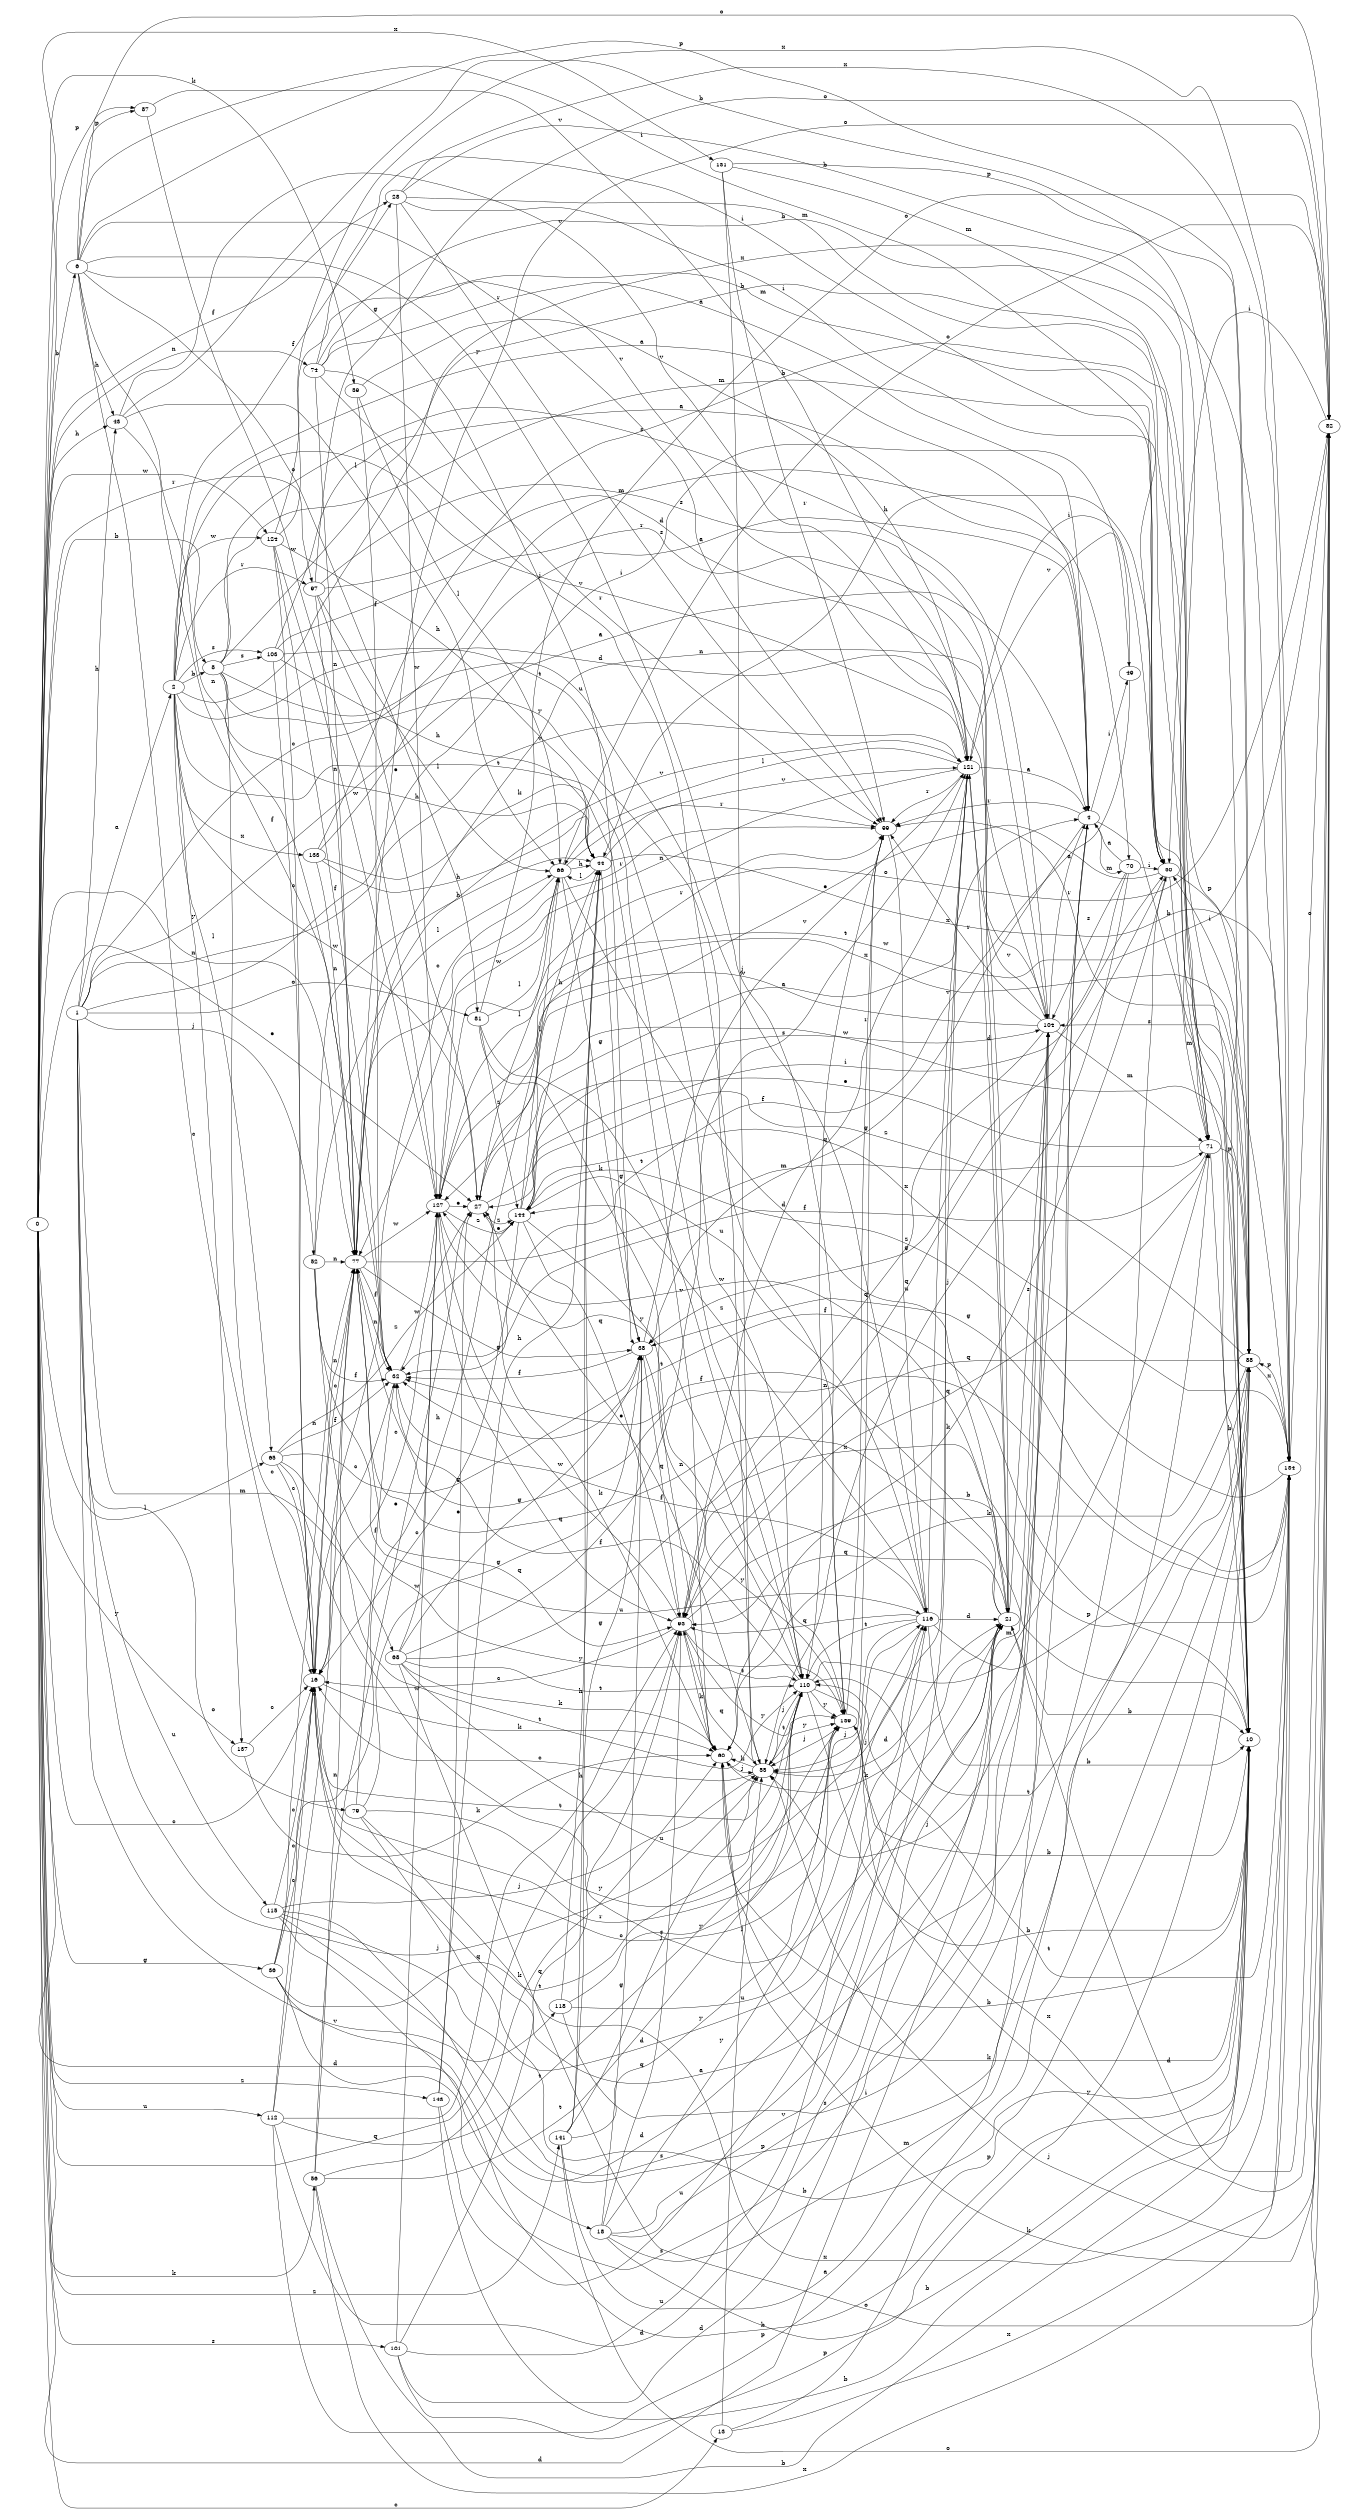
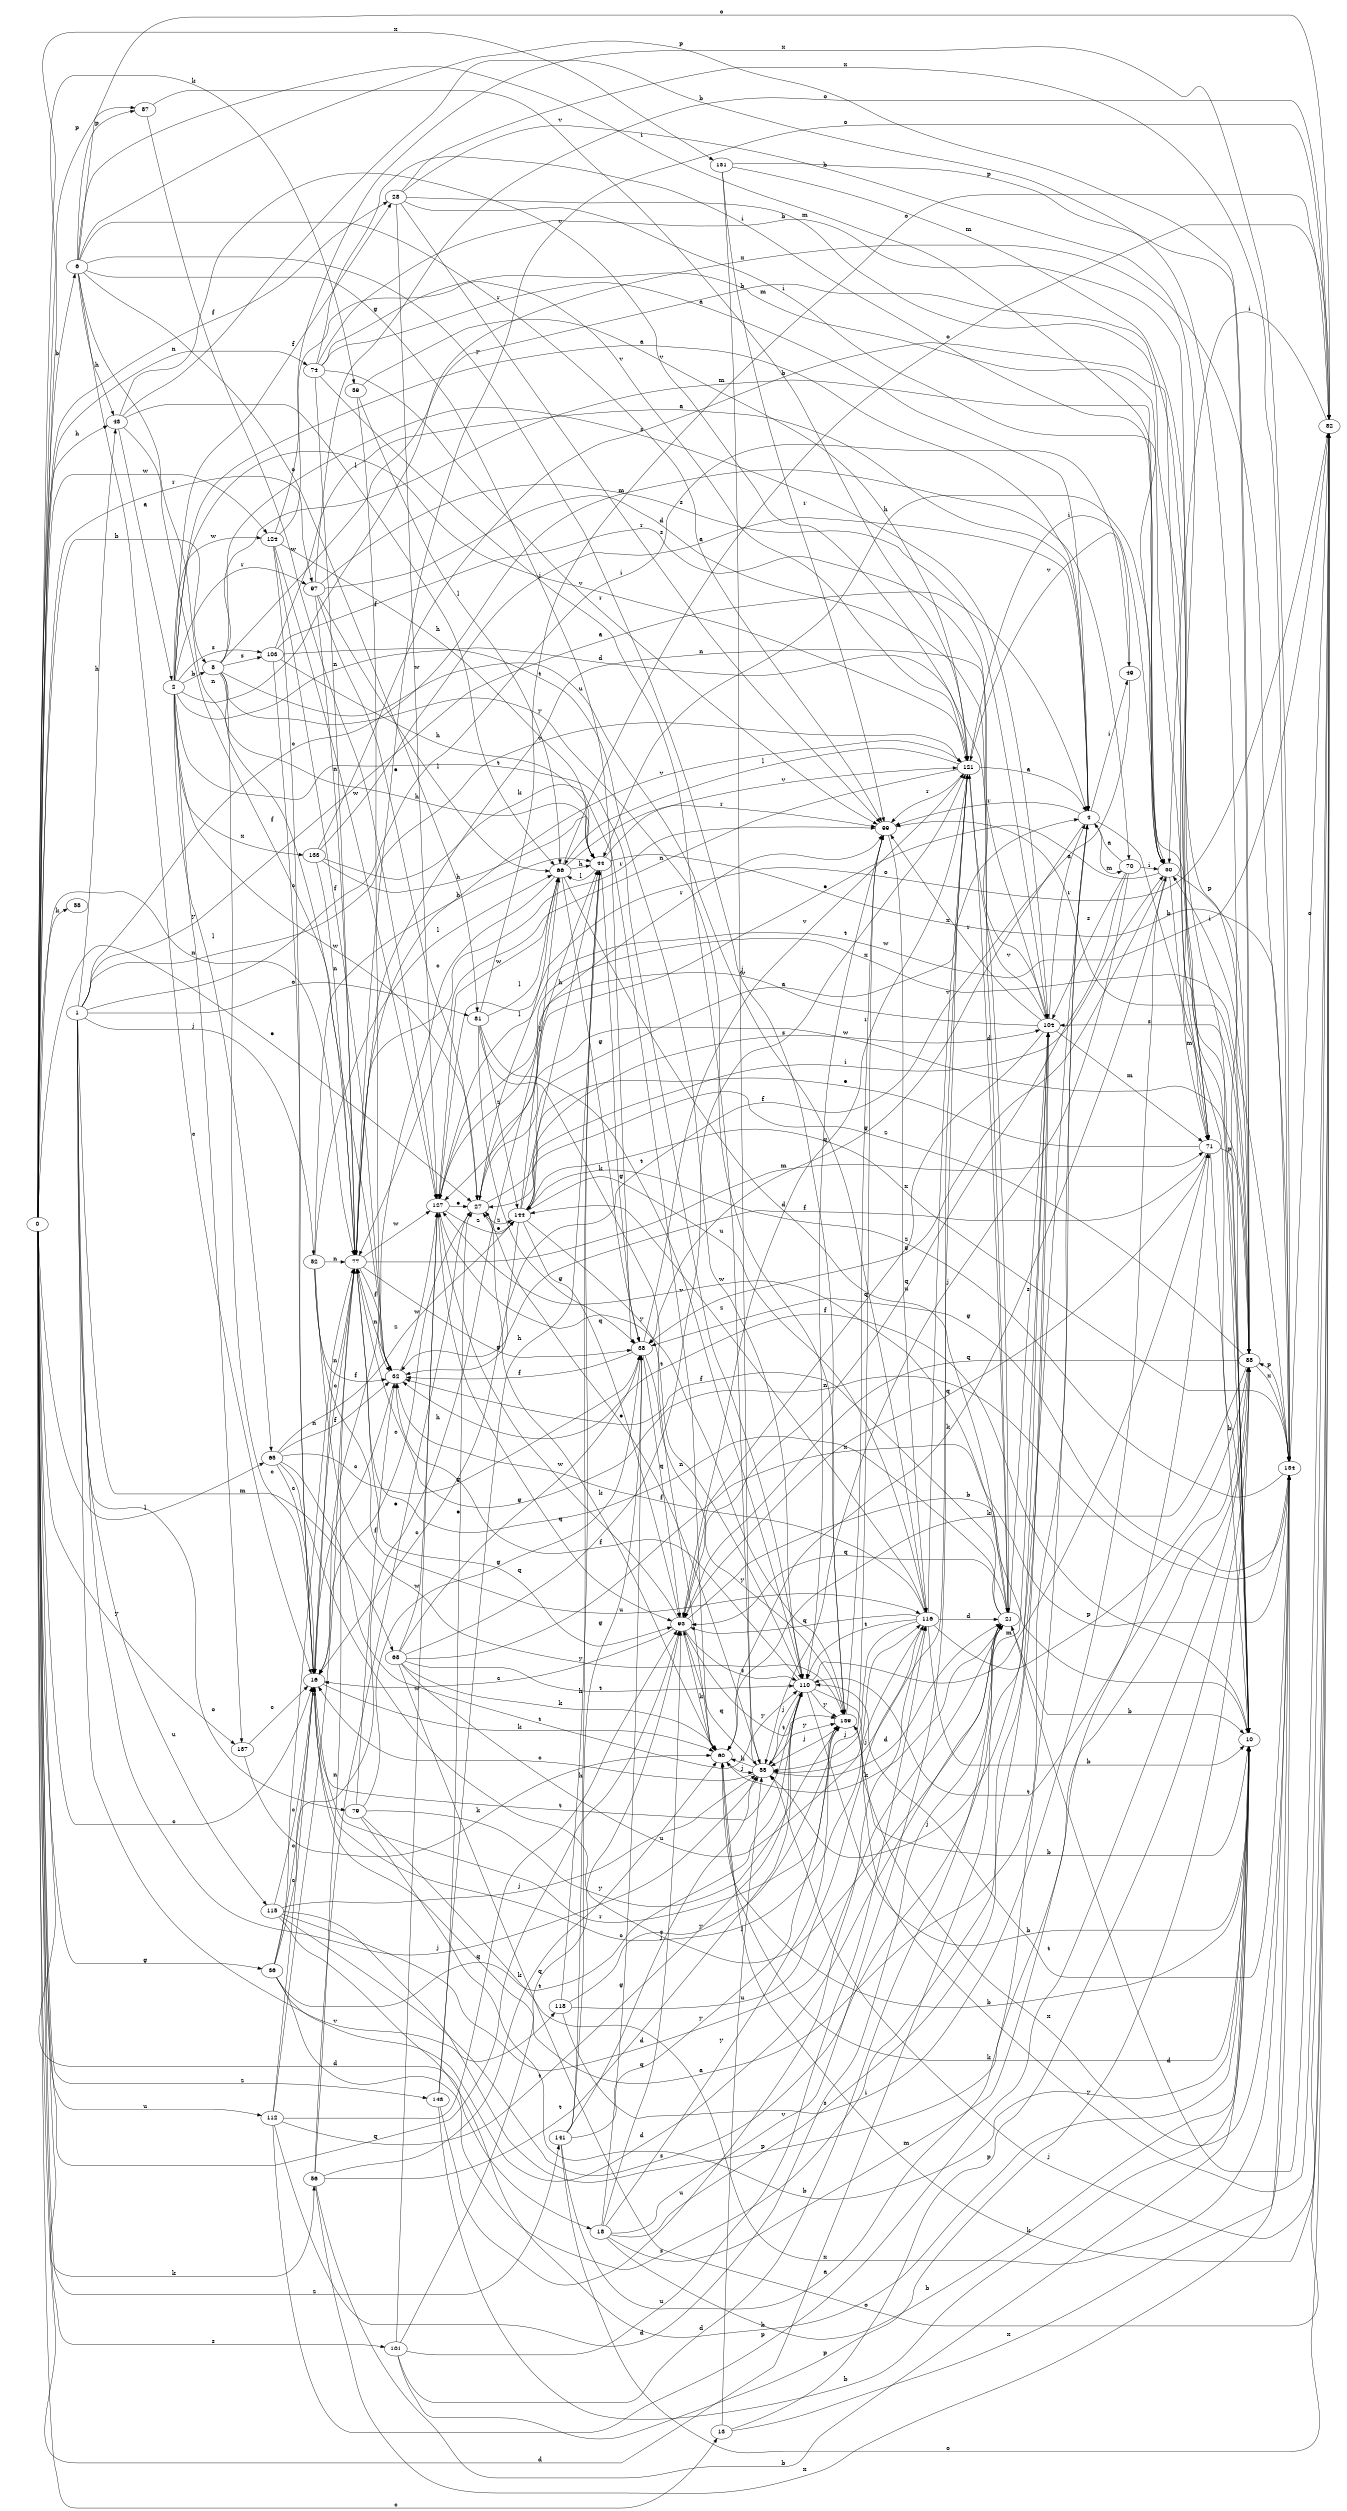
edge "1" -> "2": now "43" -> "2"
node "58": added
edge "81" -> "38": added, label "g"
